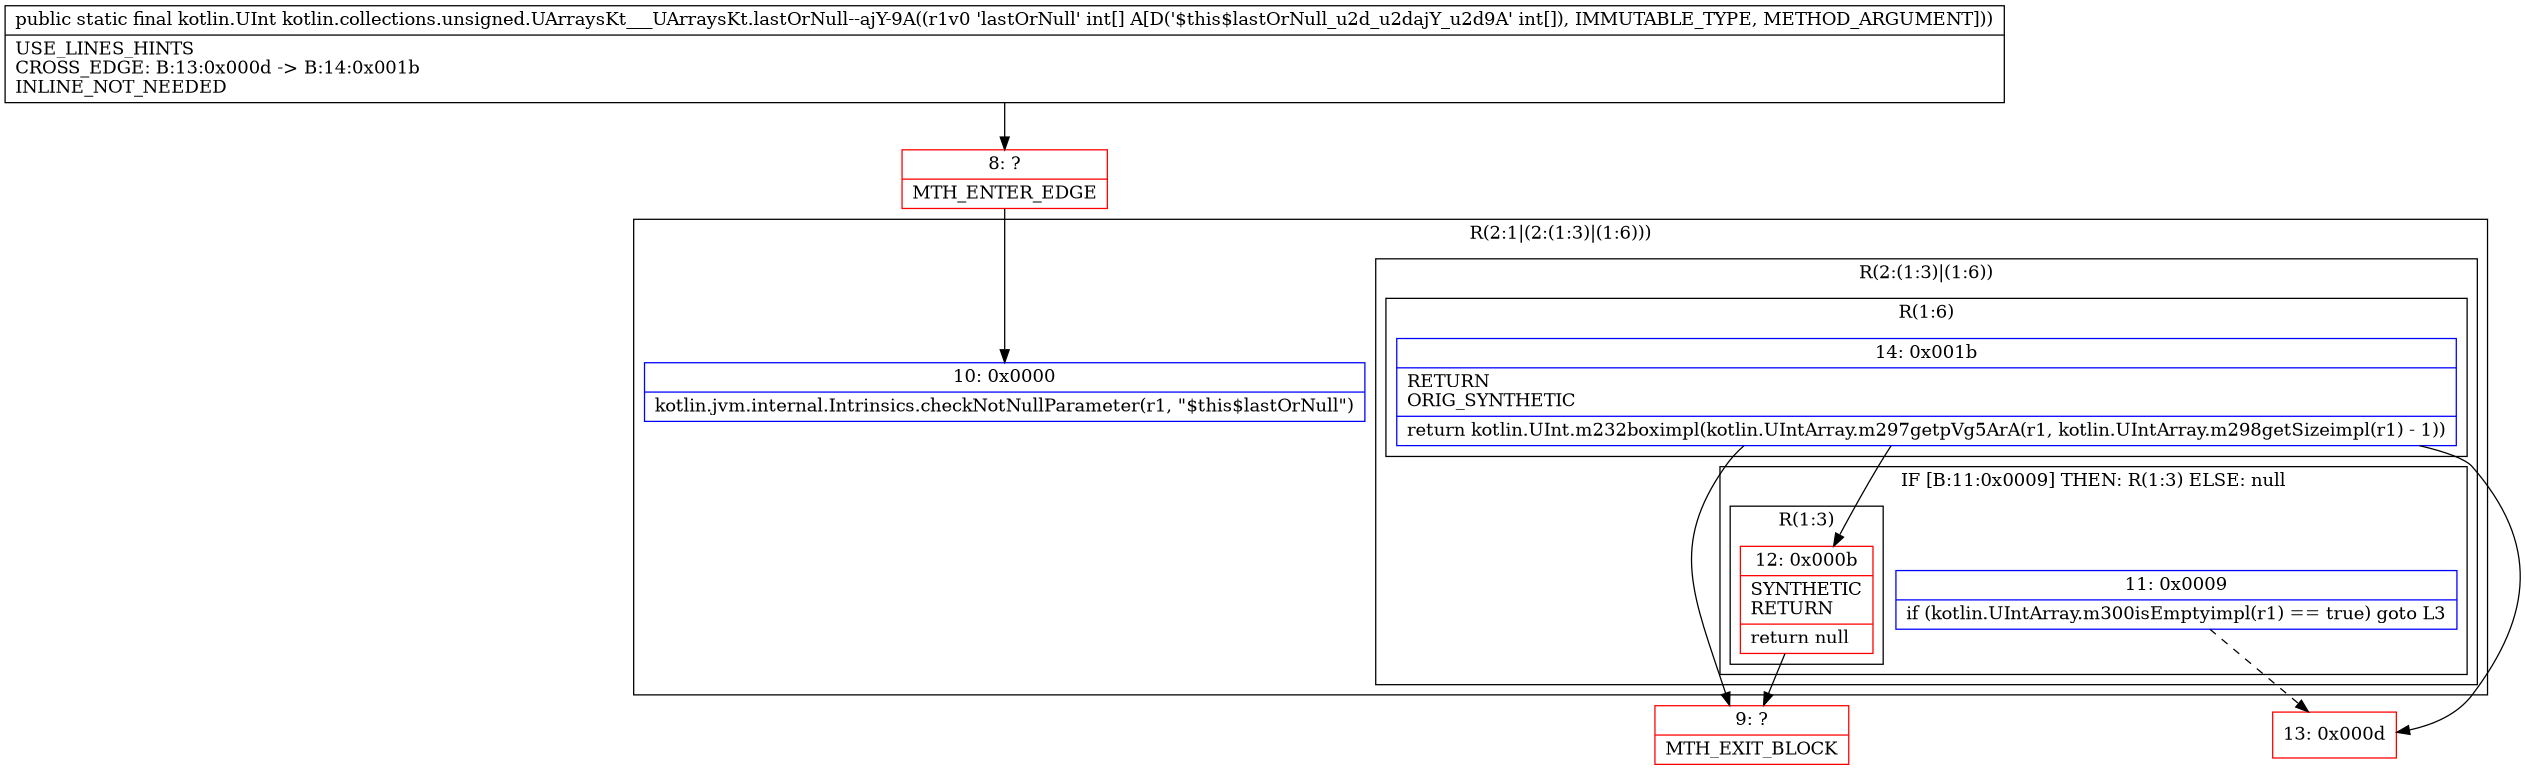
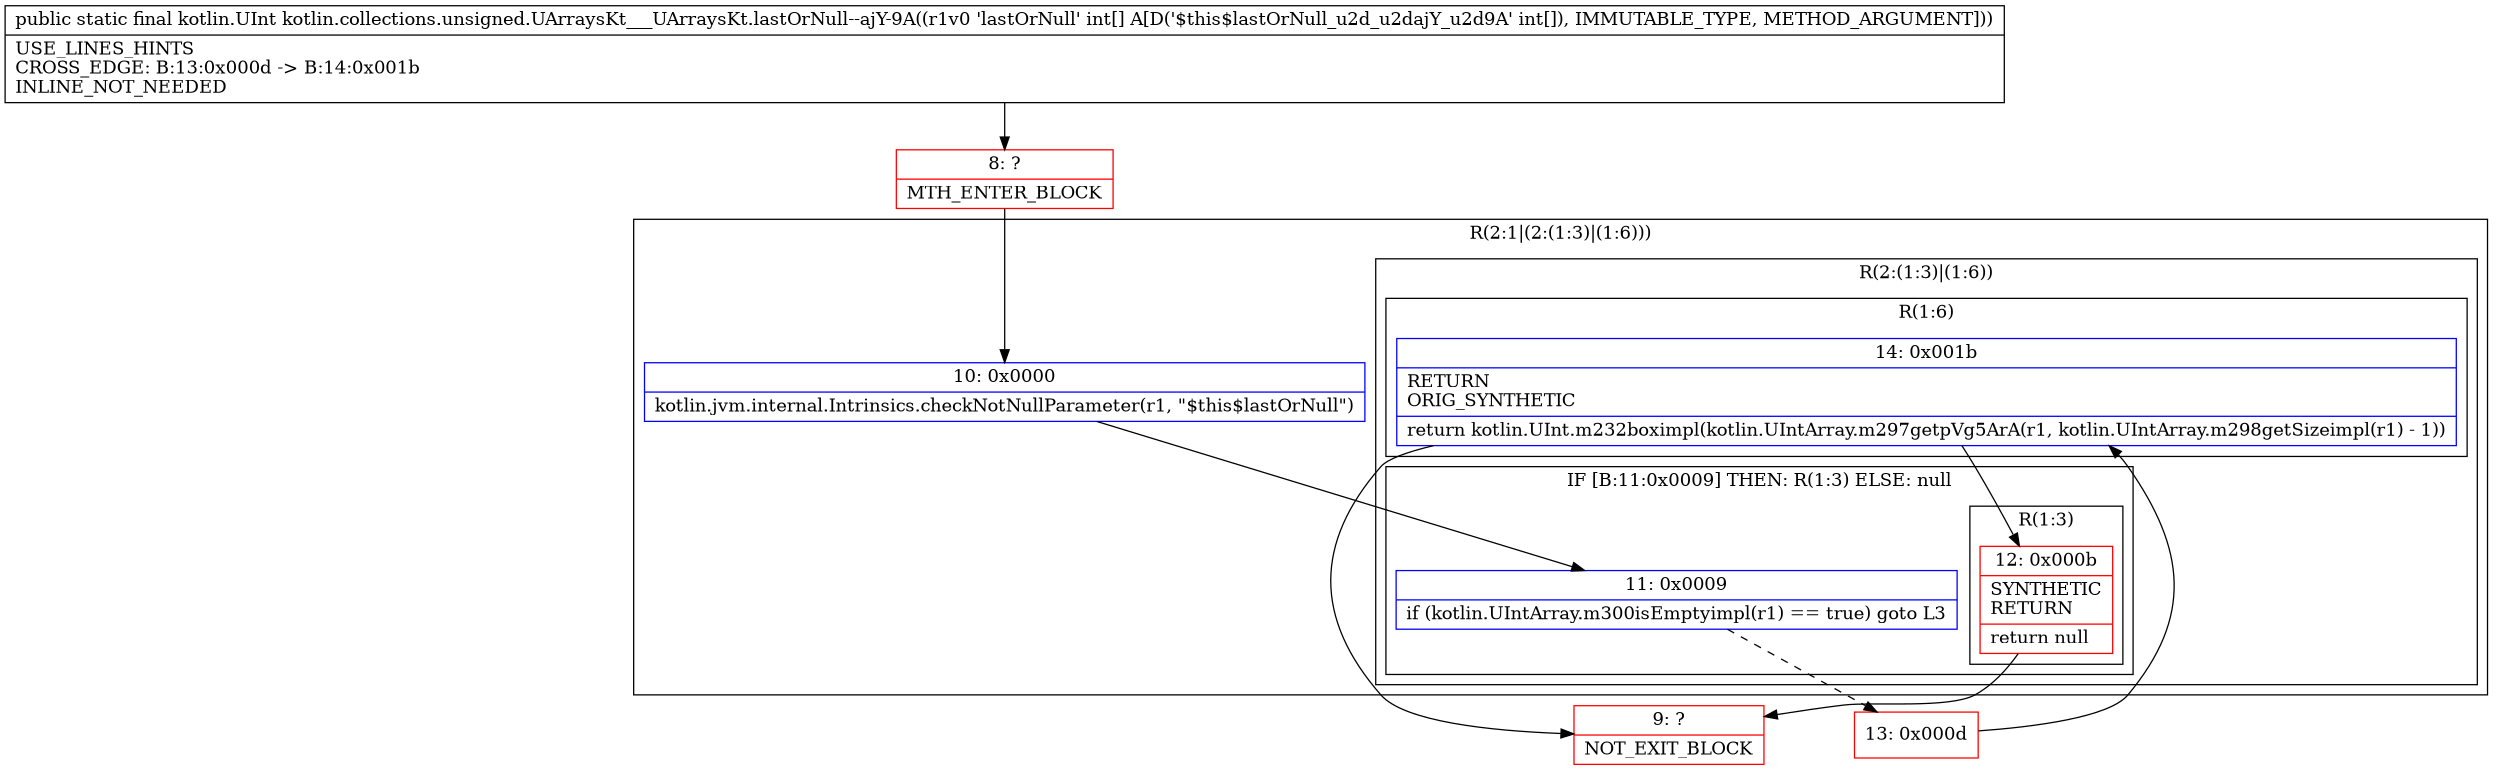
node "8: ?": text "MTH_ENTER_EDGE" -> "MTH_ENTER_BLOCK"
edge "10: 0x0000" -> "11: 0x0009": added
edge "14: 0x001b" -> "13: 0x000d": reversed
node "9: ?": text "MTH_EXIT_BLOCK" -> "NOT_EXIT_BLOCK"
